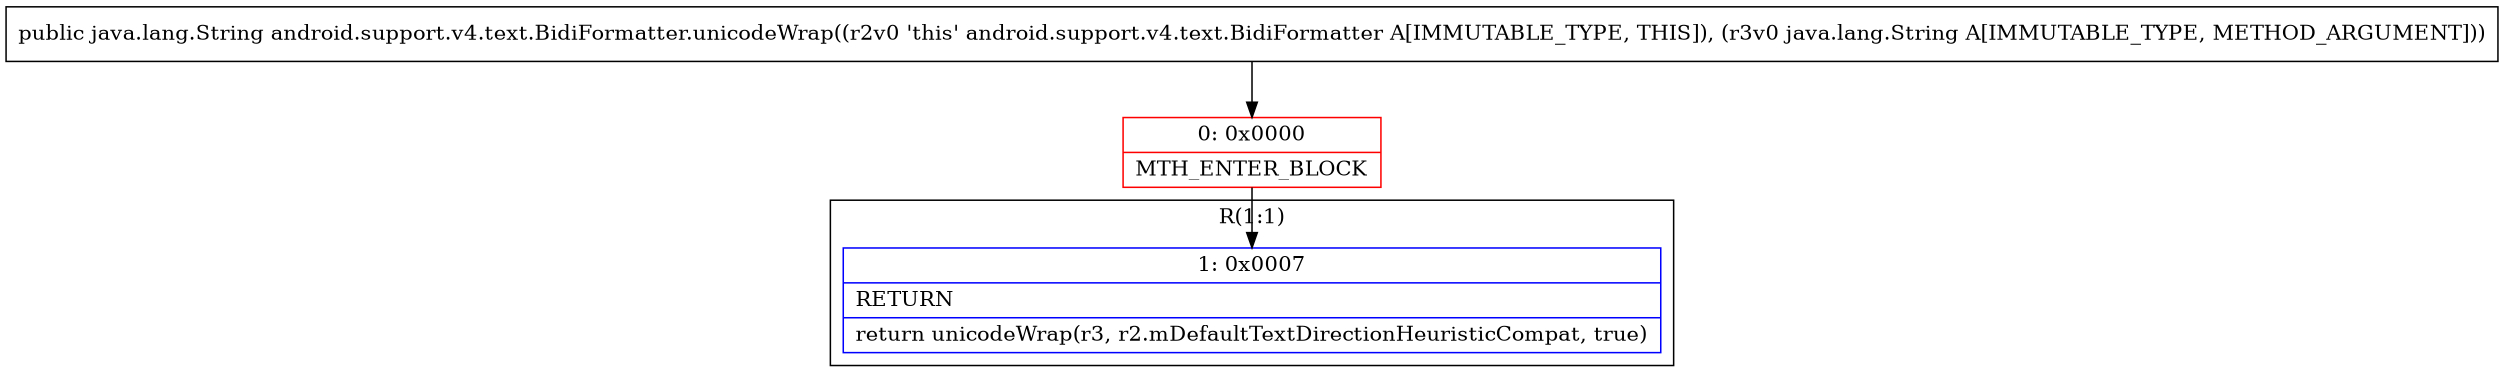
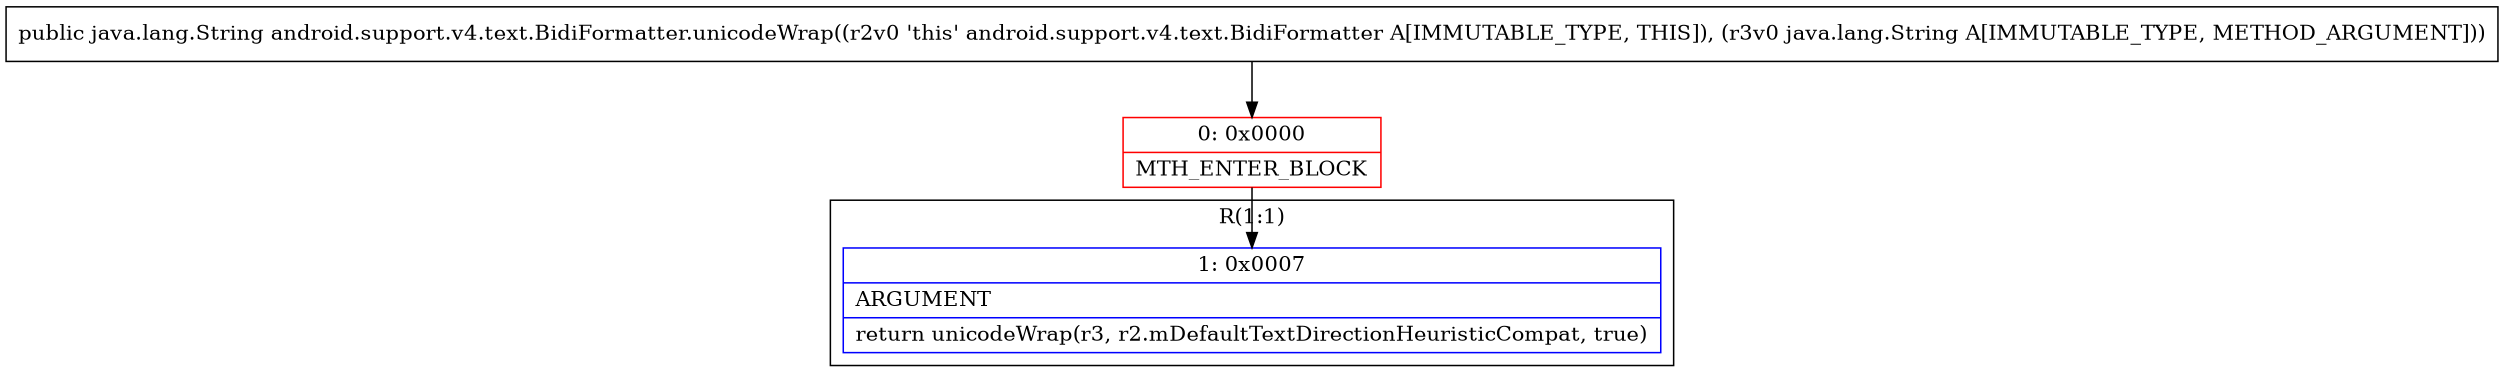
node "1: 0x0007": text "RETURN" -> "ARGUMENT"
